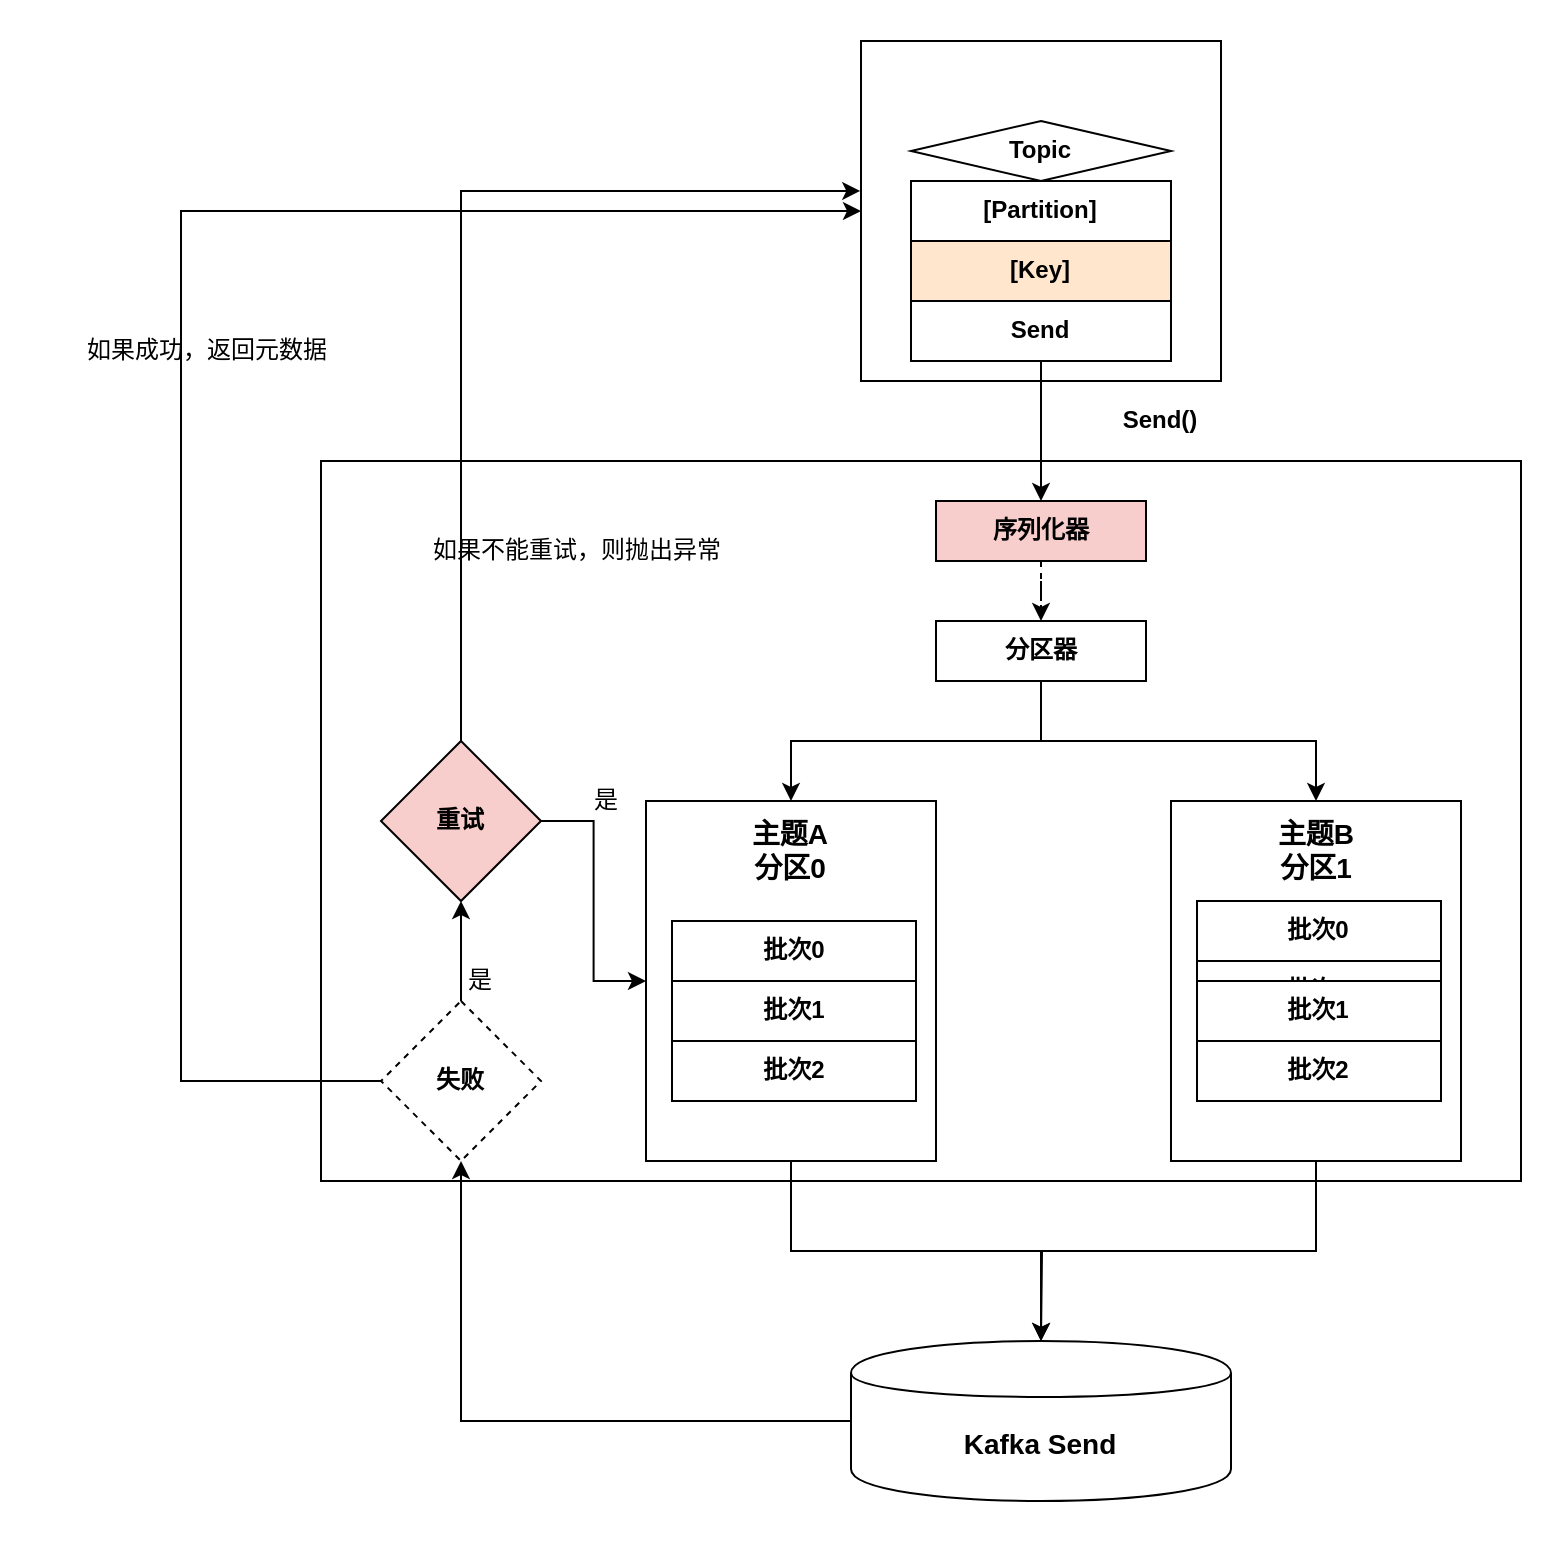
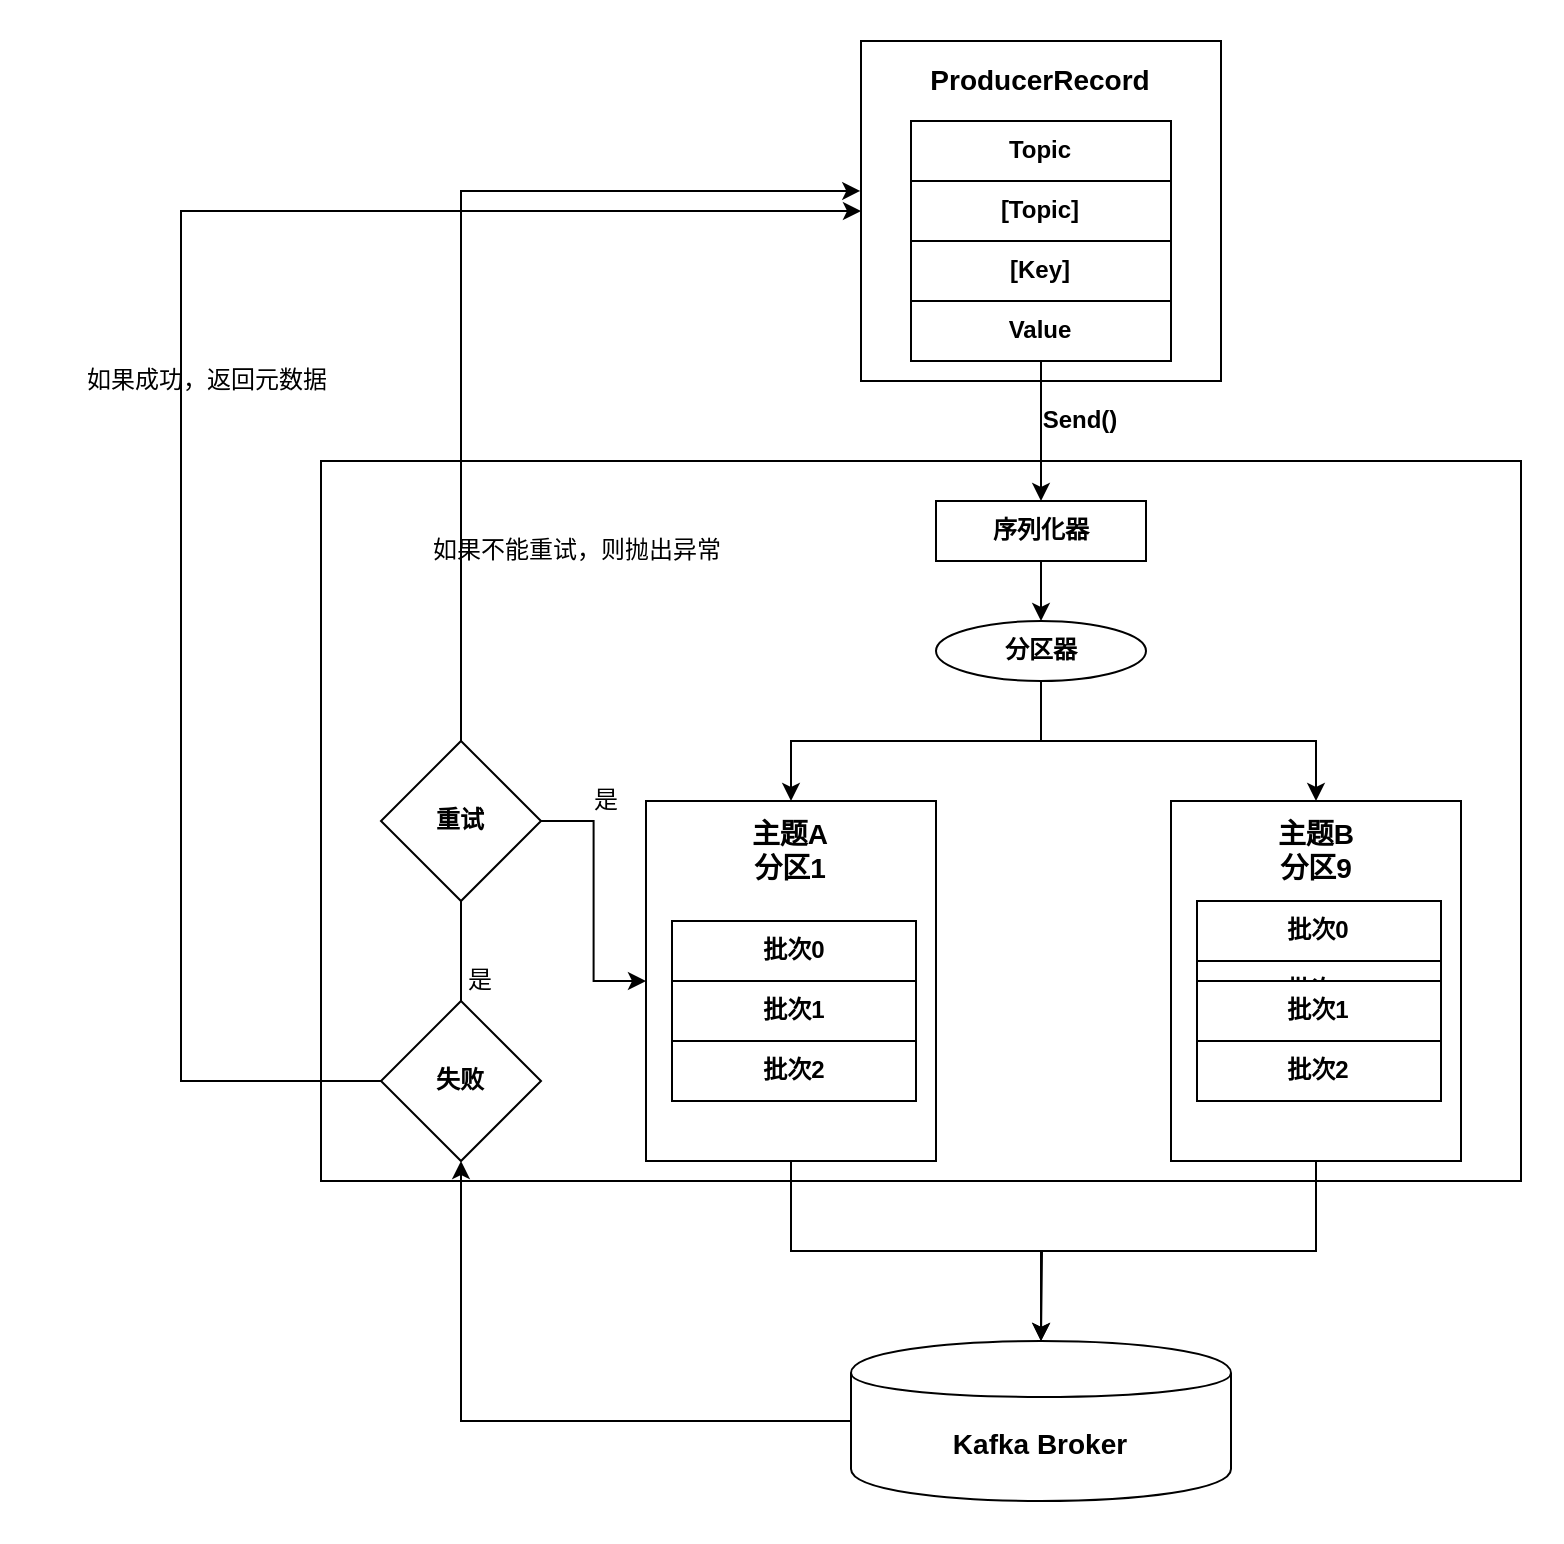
node "ProducerRecord": added
node "Topic": shape diamond -> rectangle
node "[Partition]": label "[Partition]" -> "[Topic]"
node "[Key]": fillcolor #ffe6cc -> #ffffff
node "Send": label "Send" -> "Value"
node "如果成功，返回元数据": moved (208, 351) -> (208, 381)
node "Send()": moved (1161, 421) -> (1081, 421)
node "序列化器": fillcolor #f8cecc -> #ffffff
edge "序列化器" -> "分区器": style dashed -> solid
node "分区器": shape rectangle -> ellipse
node "重试": fillcolor #f8cecc -> #ffffff
node "主题A 分区0": label "主题A 分区0" -> "主题A 分区1"
node "主题B 分区1": label "主题B 分区1" -> "主题B 分区9"
edge "失败" -> "重试": arrowhead classic -> none
node "失败": style dashed -> solid
node "Kafka Send": label "Kafka Send" -> "Kafka Broker"
